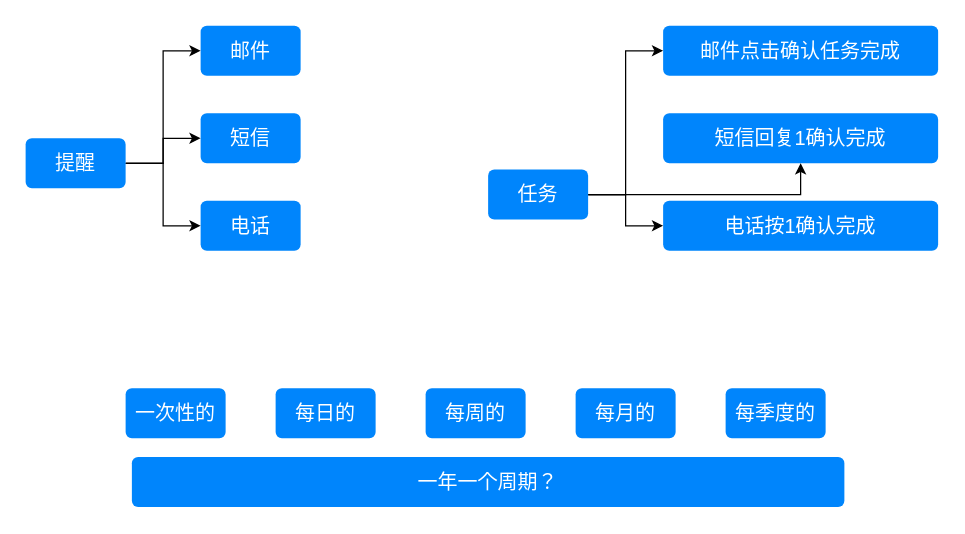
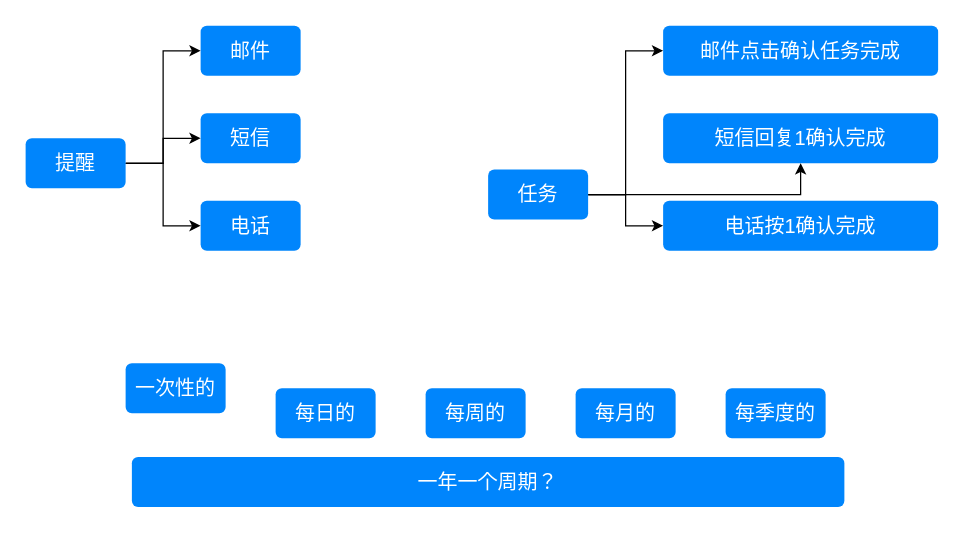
node "一次性的": moved (176, 413) -> (176, 388)
